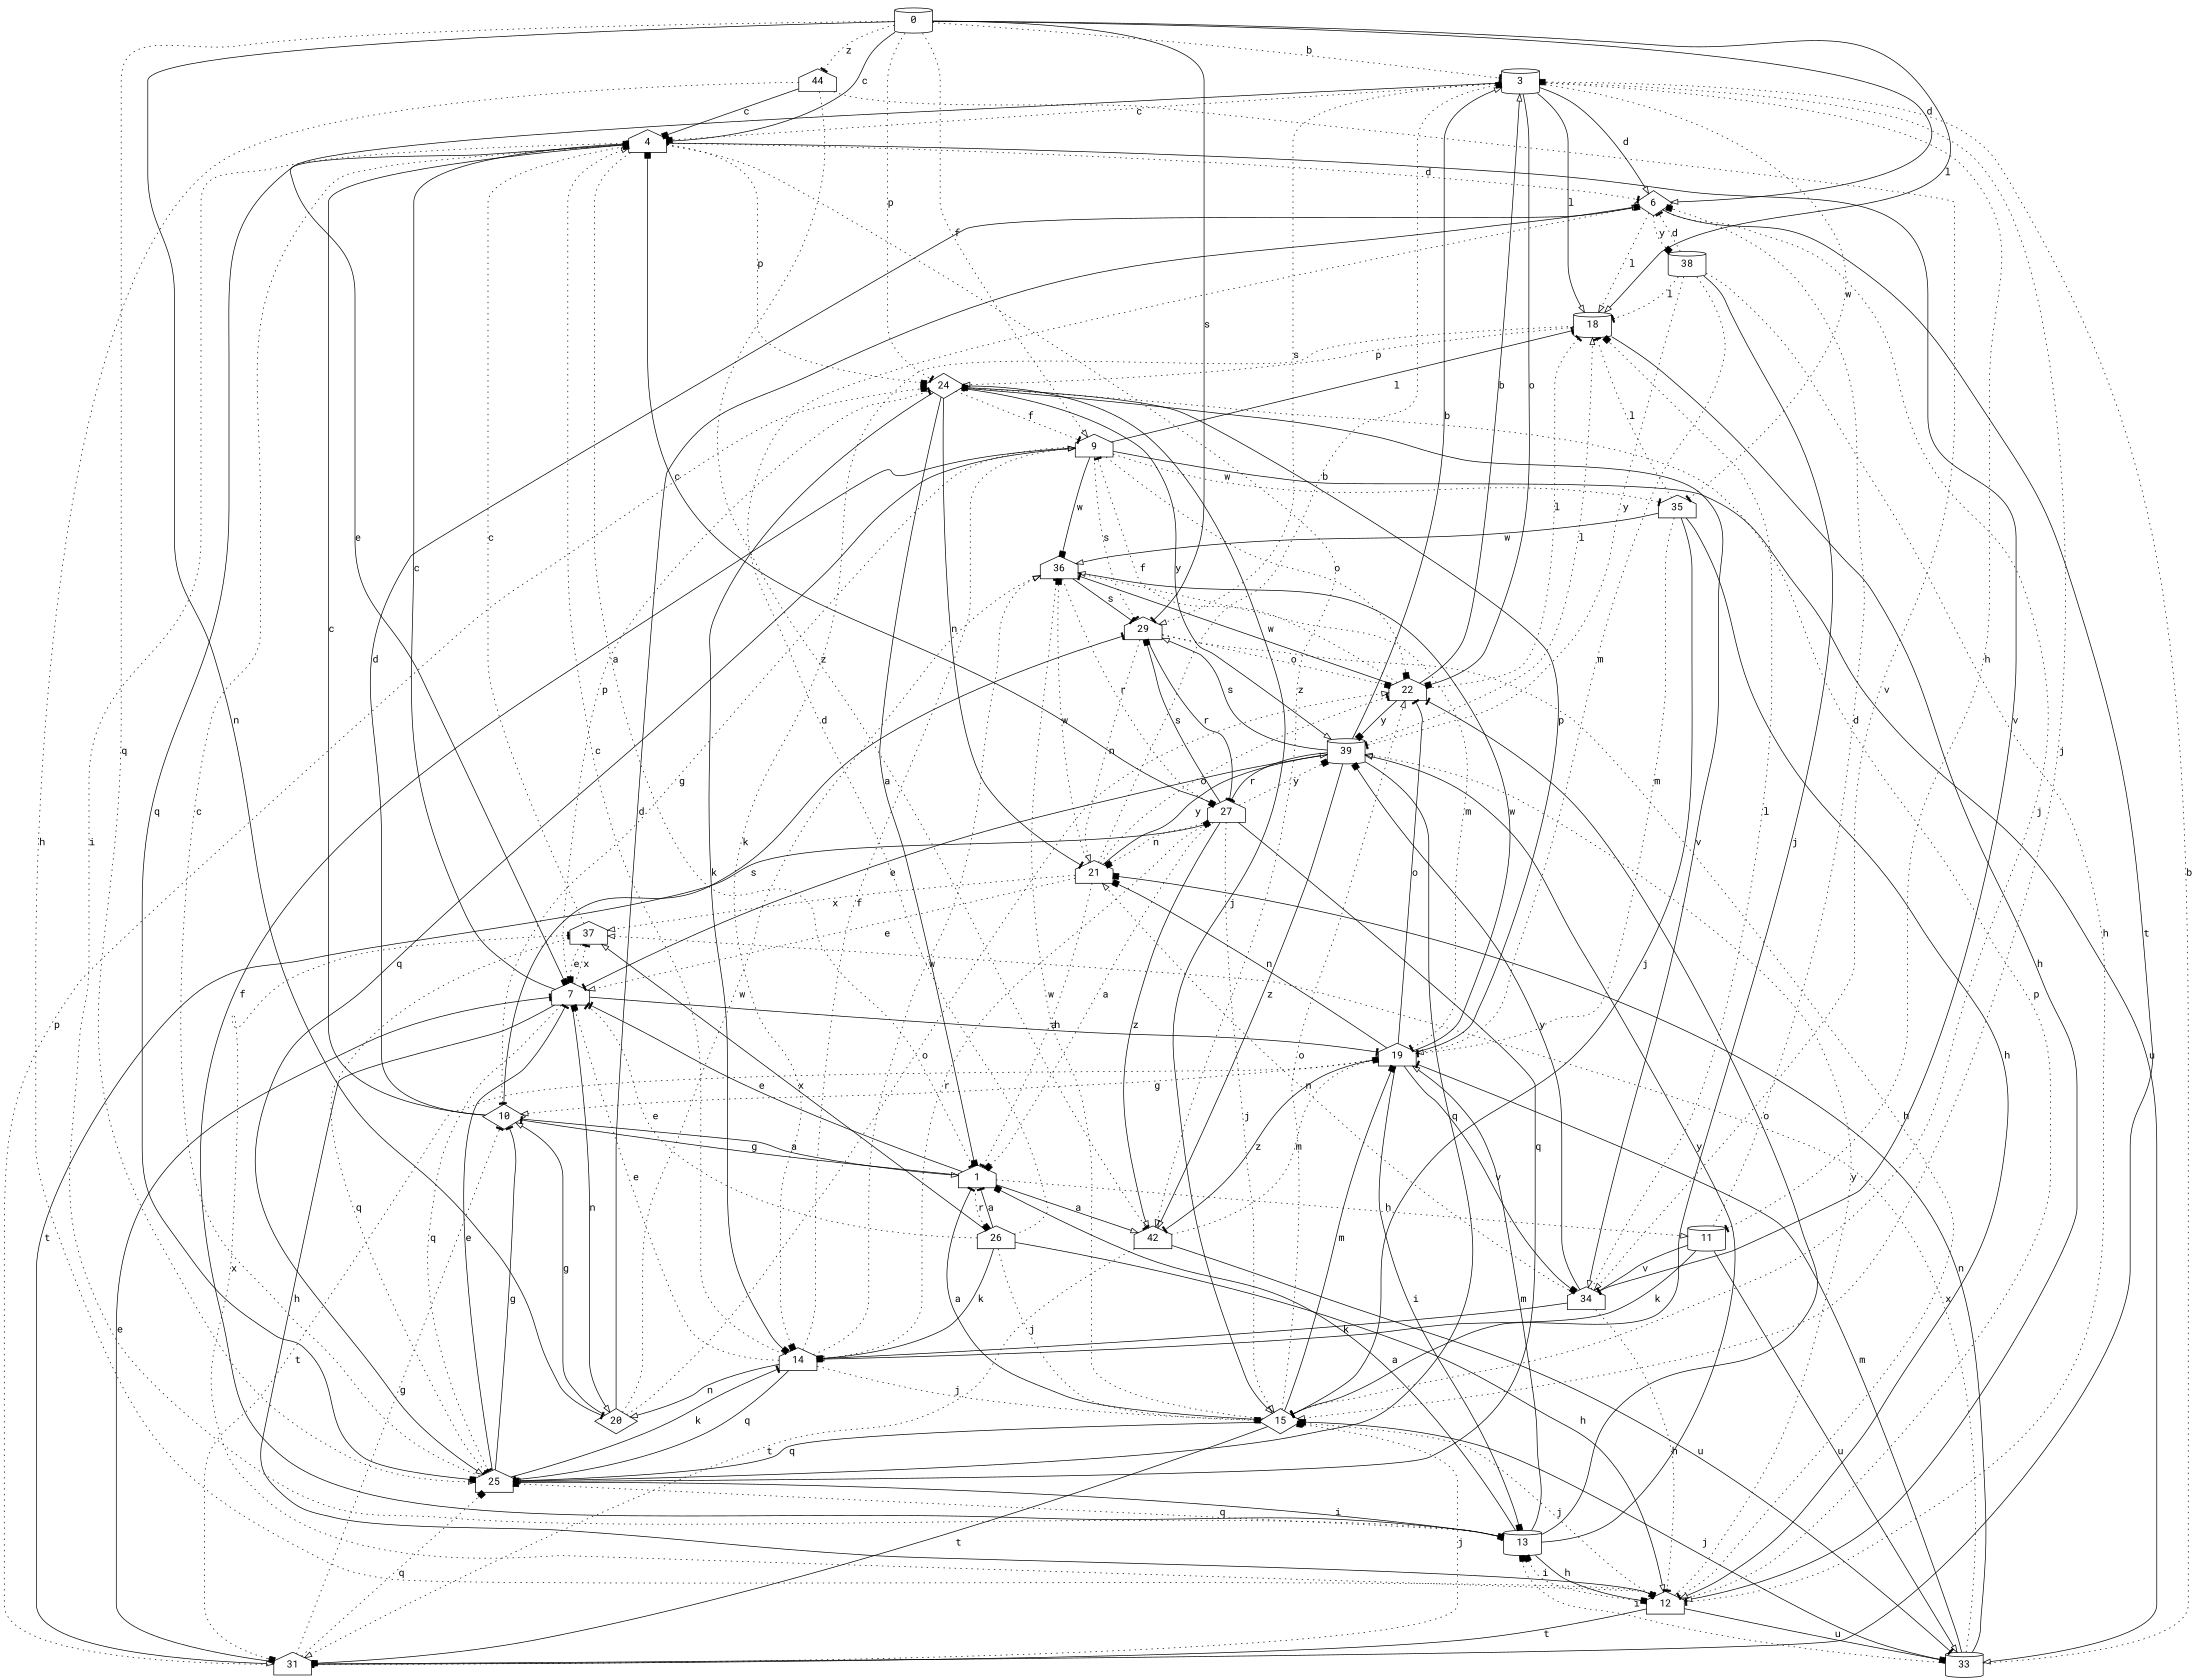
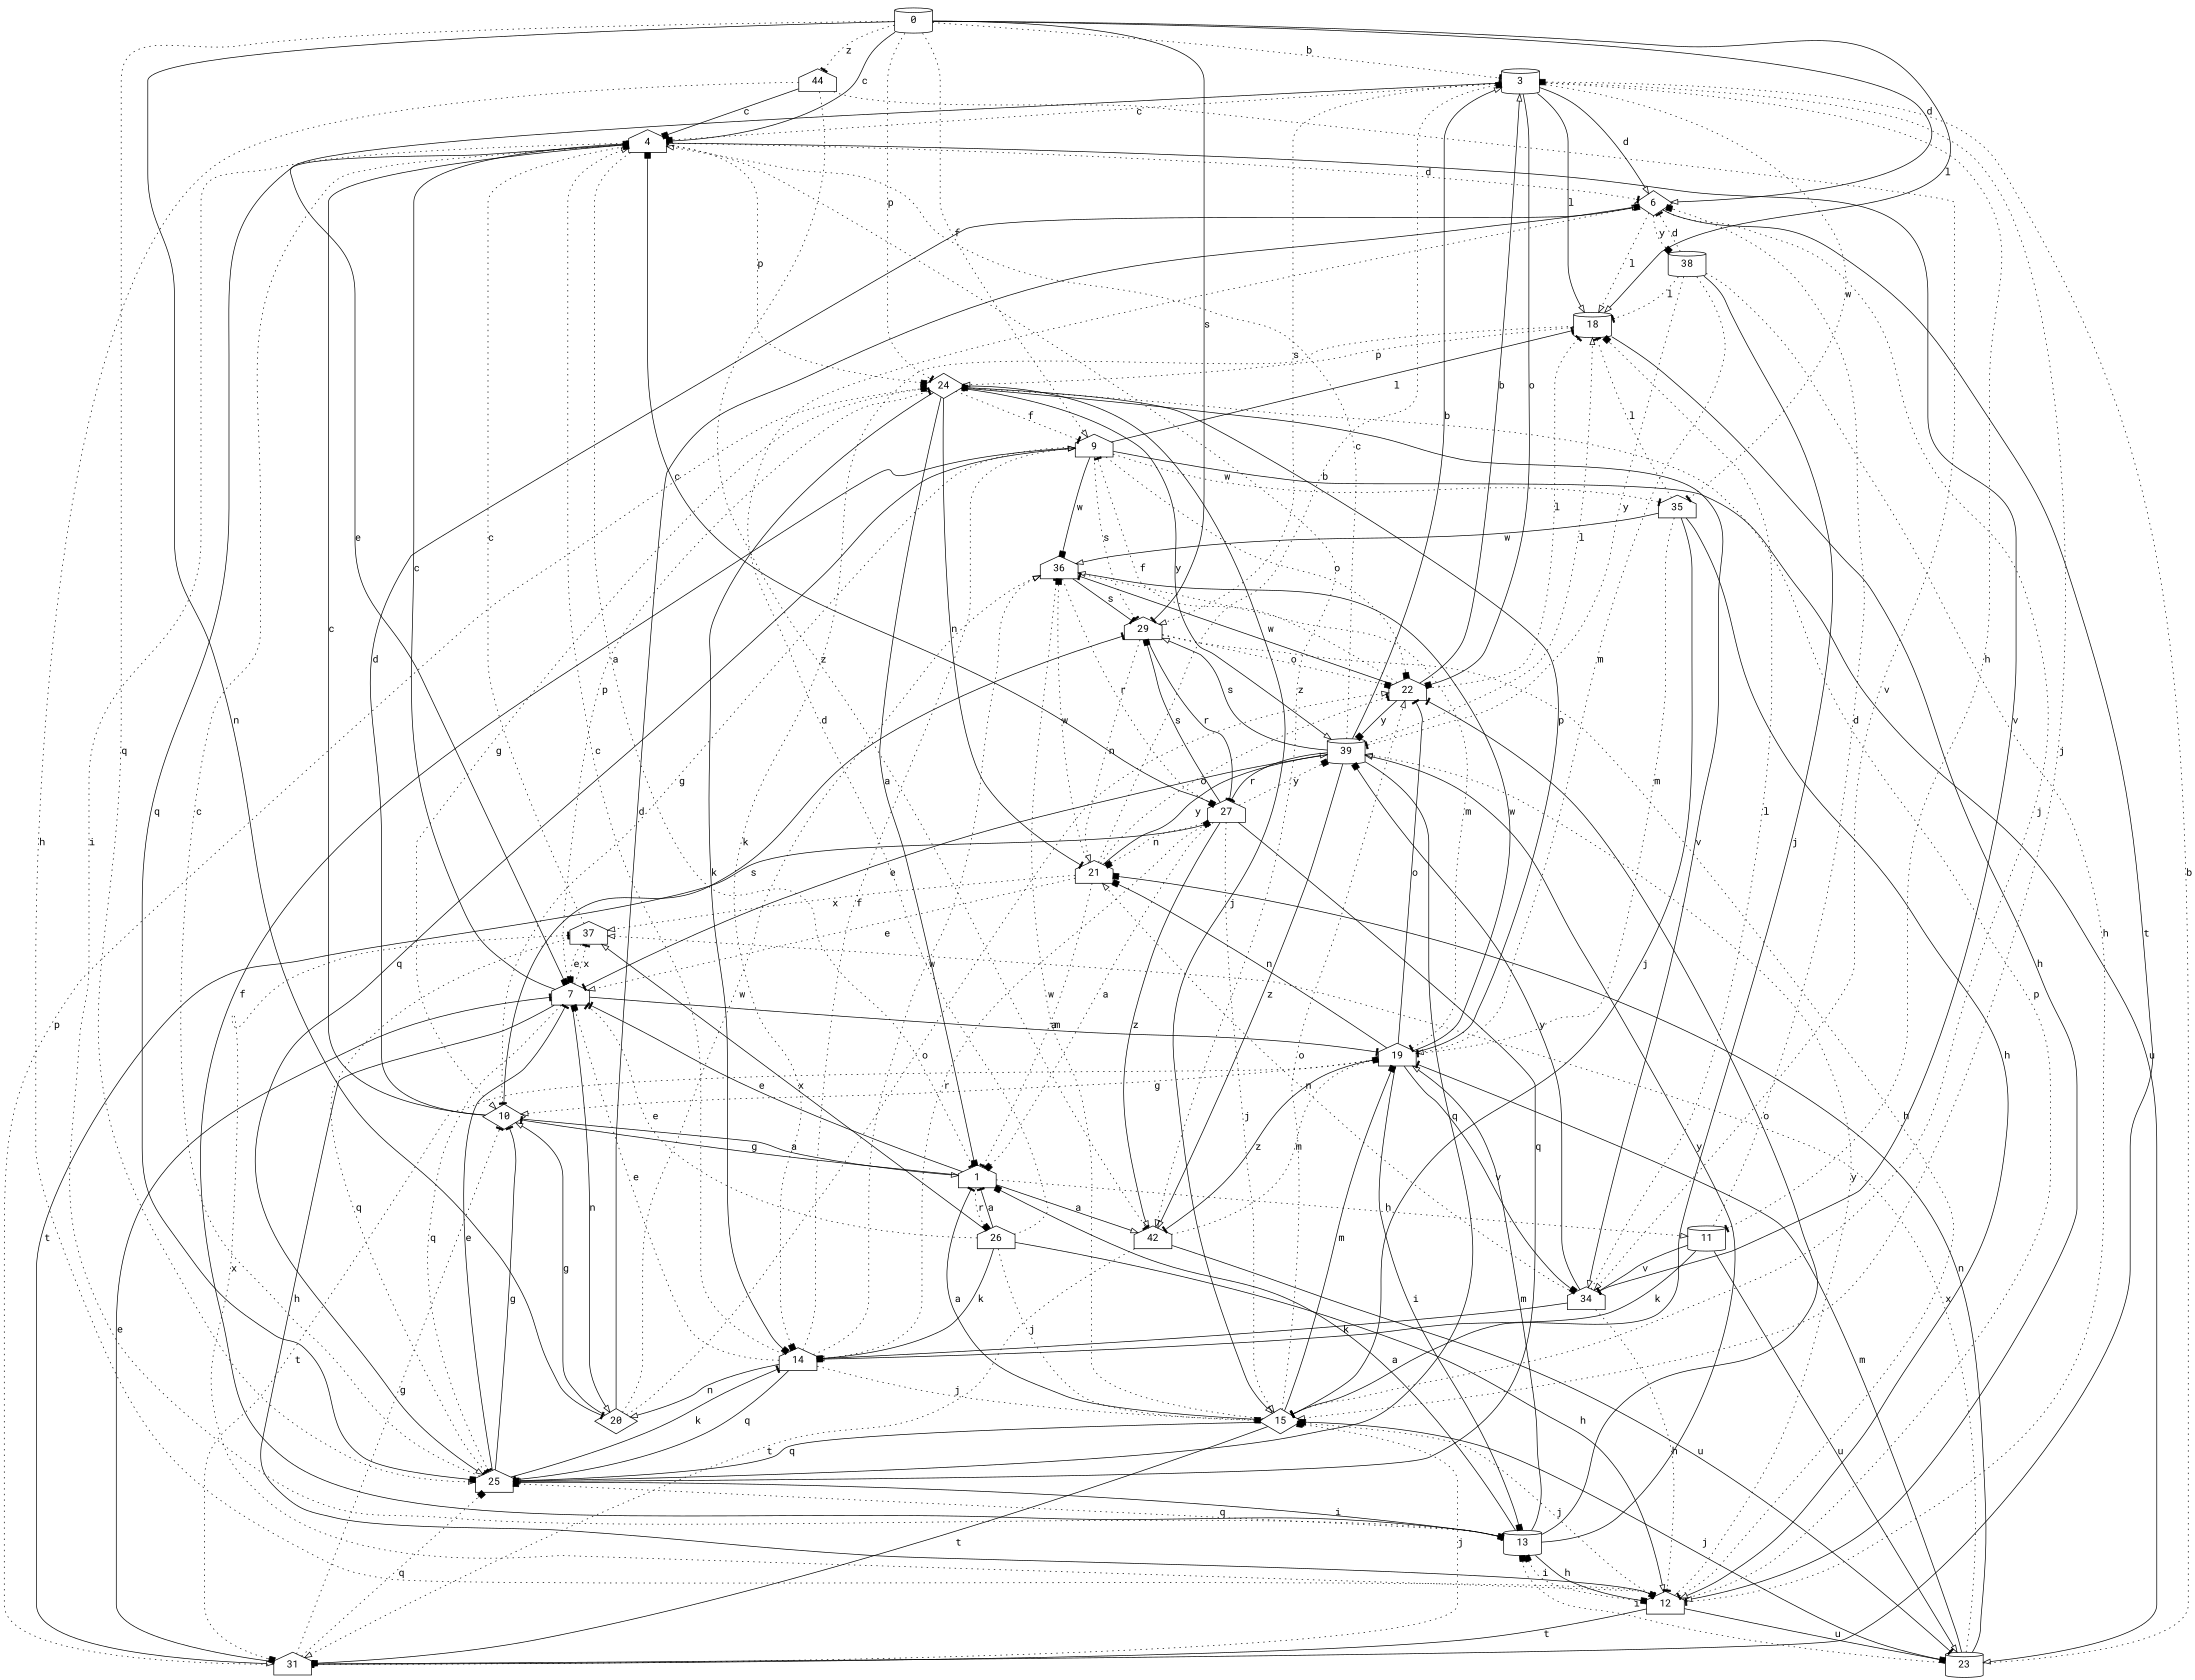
edge "39" -> "4": added, label "c"
edge "24" -> "10": added, label "g"
edge "7" -> "19": label "h" -> "m"
node "33": label "33" -> "23"
